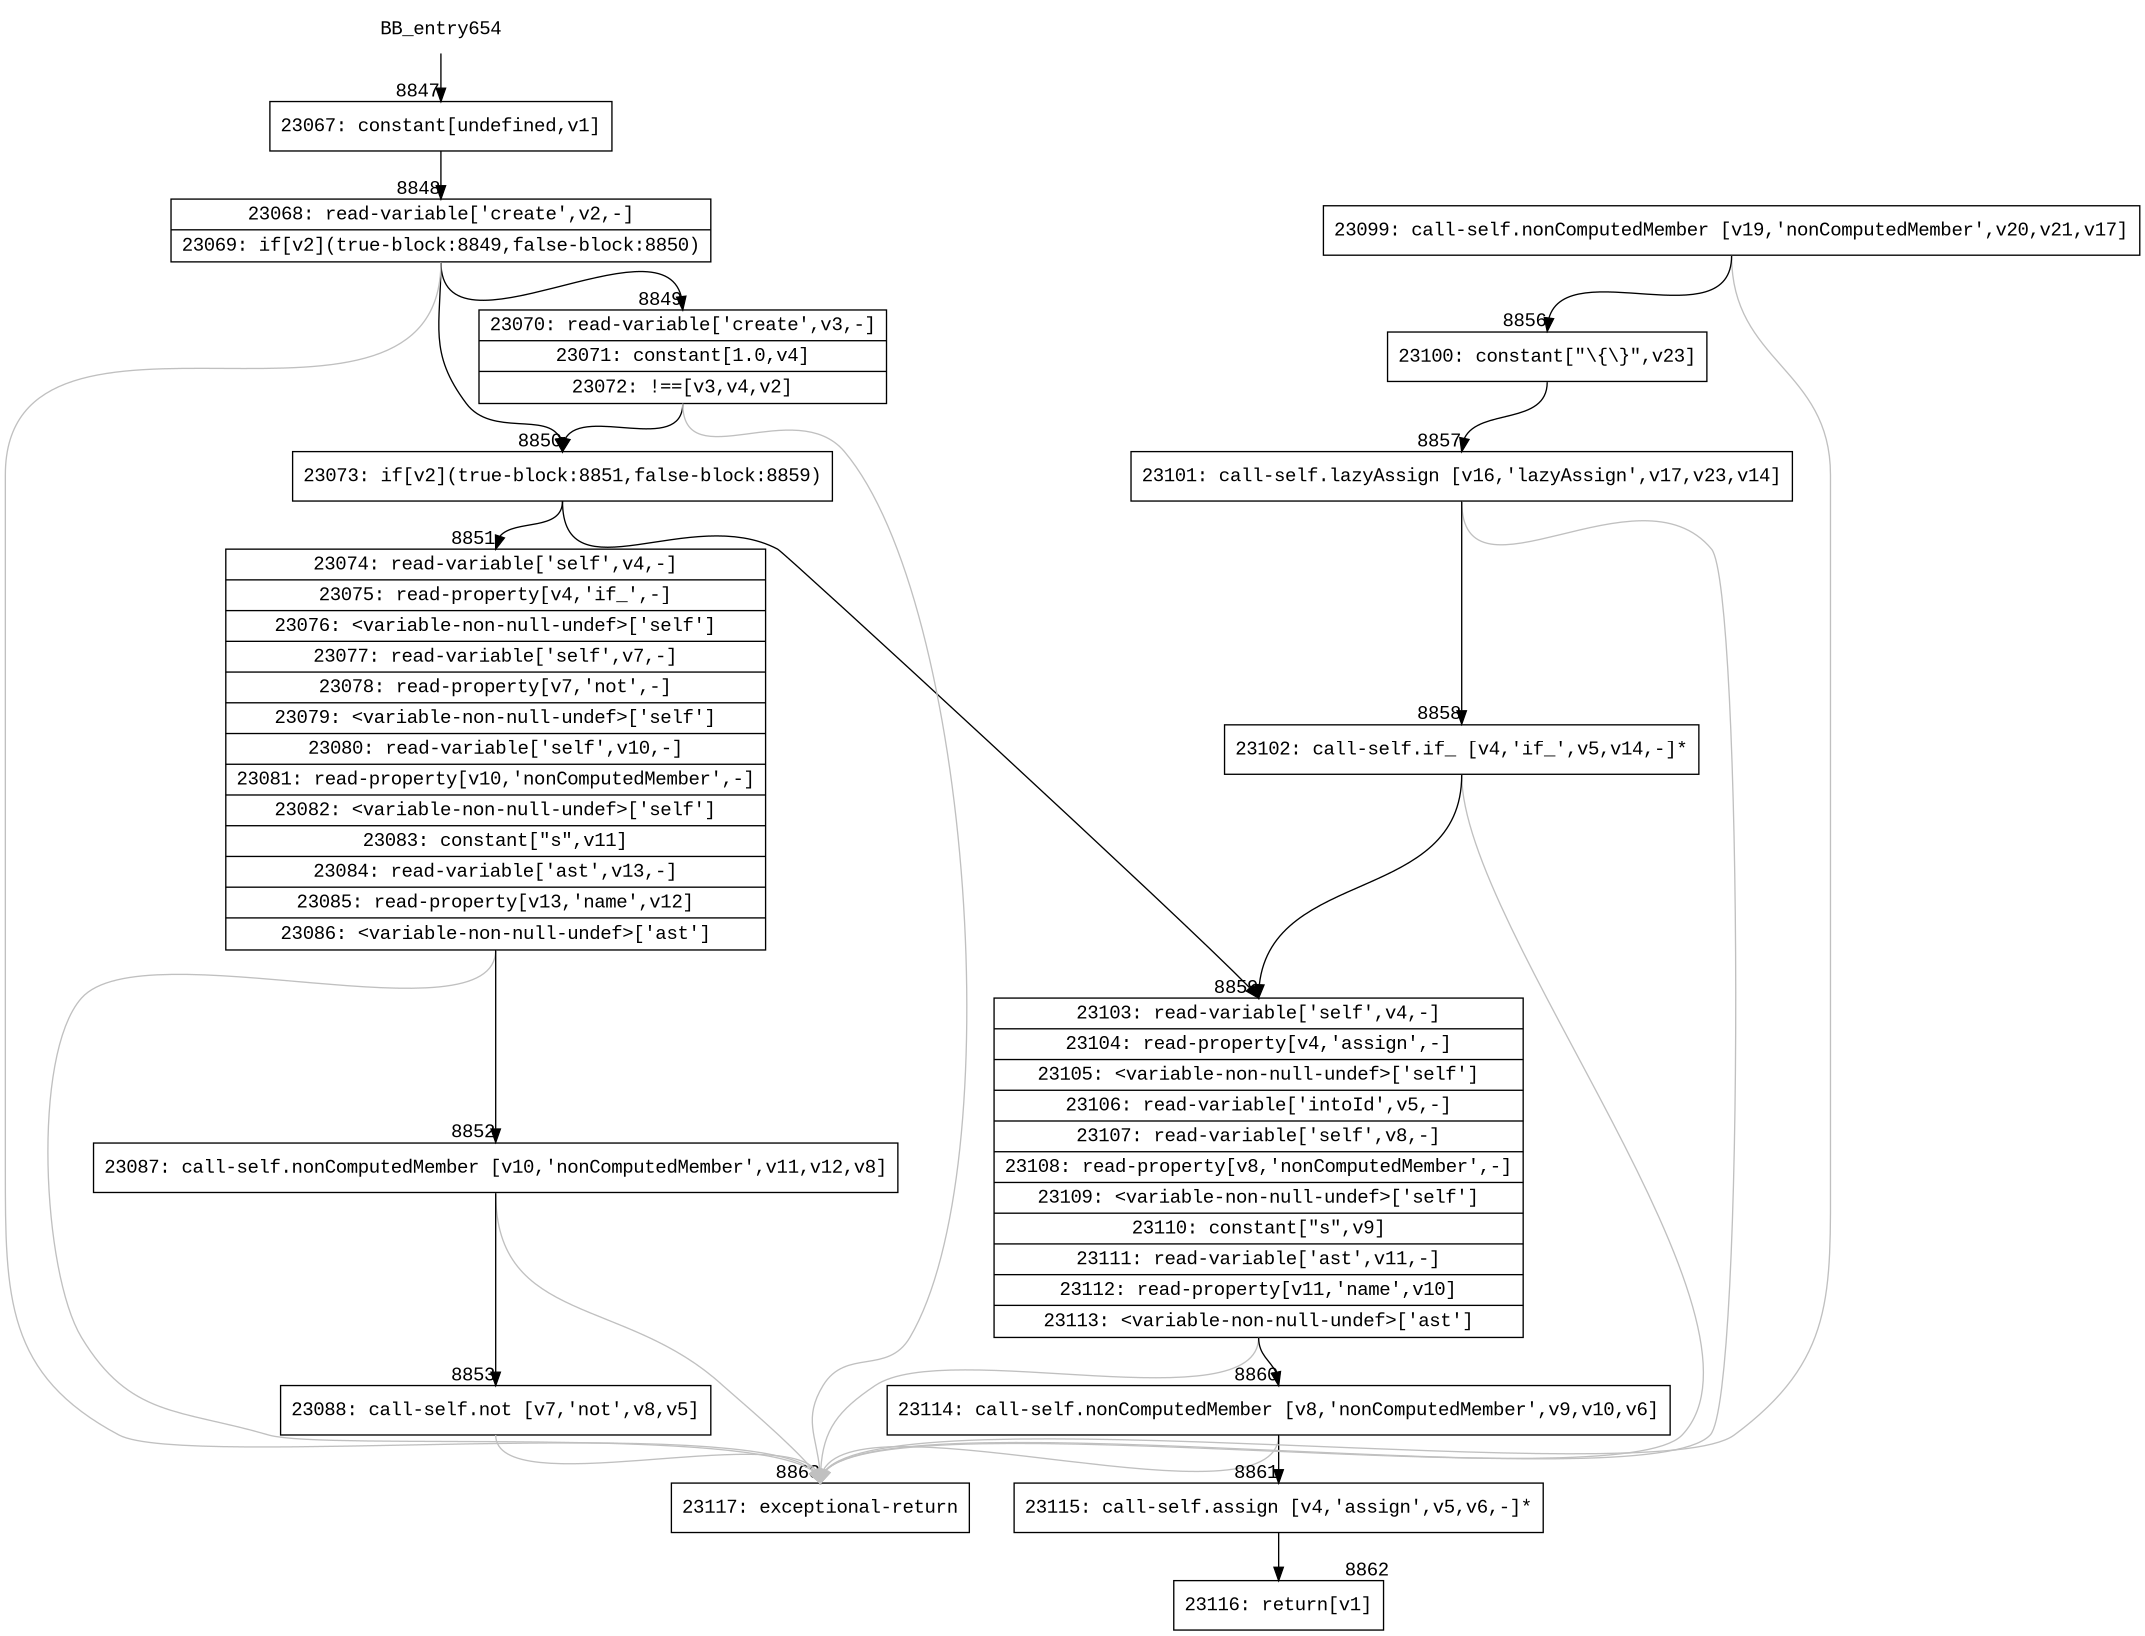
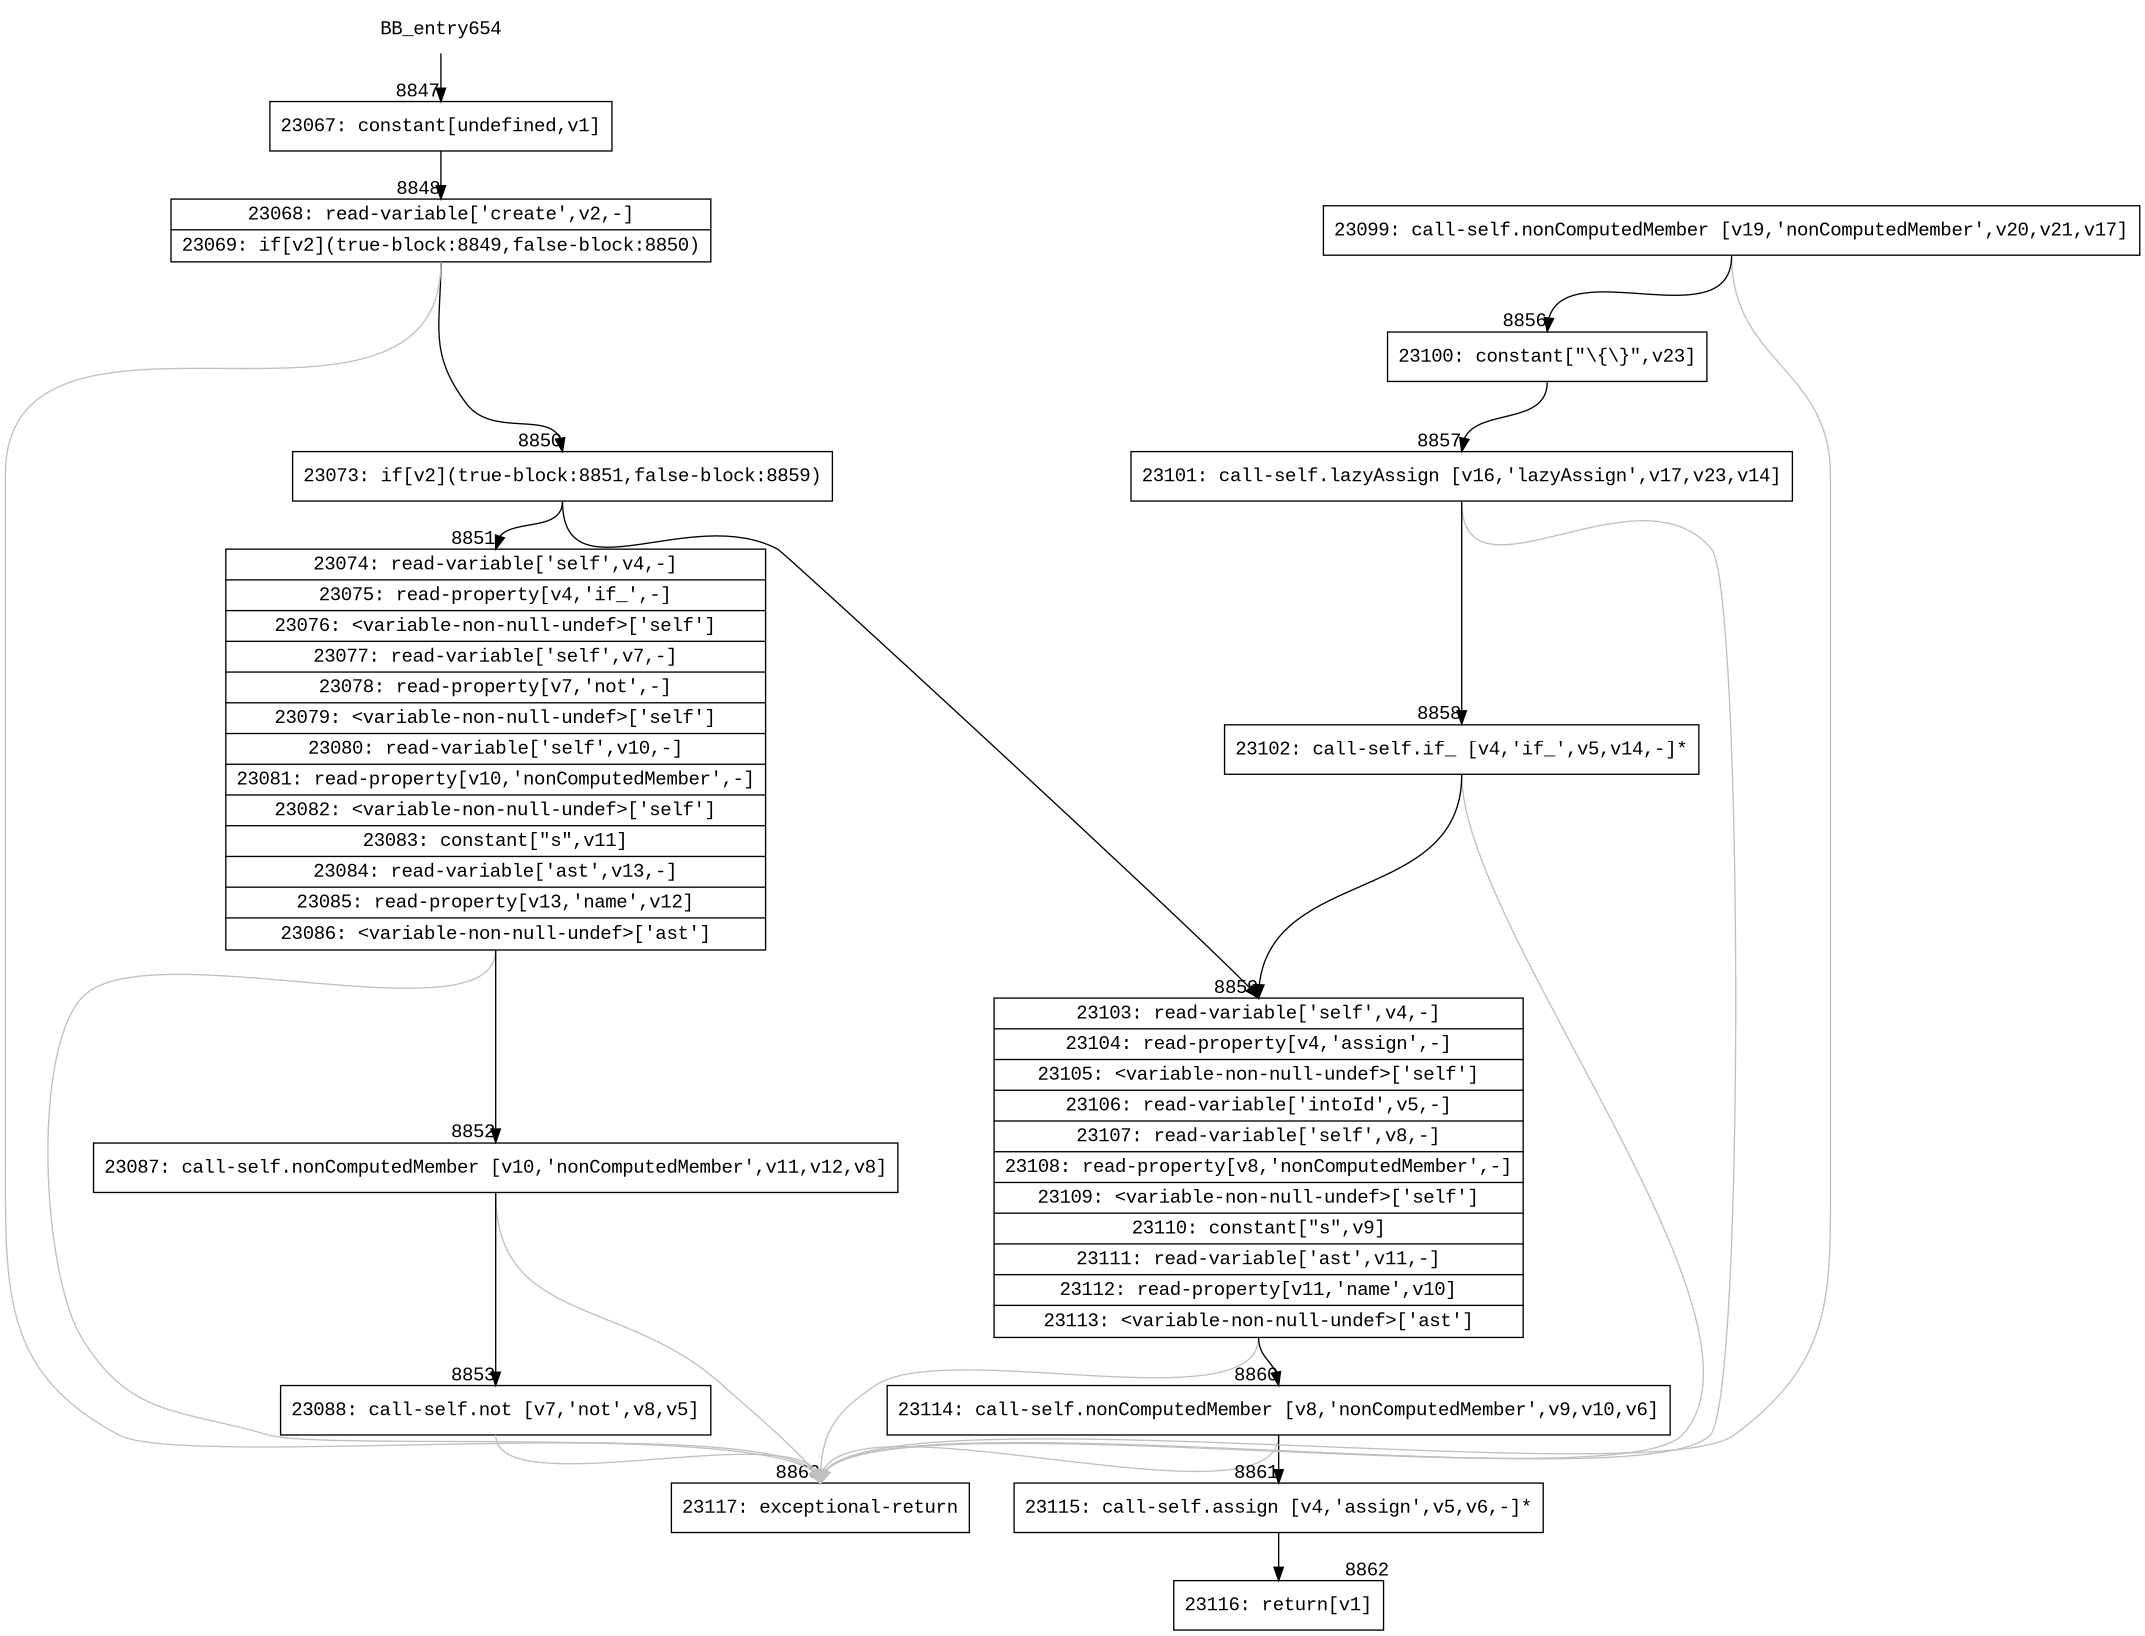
node "23070: read-variable['create',v3,-]": removed
